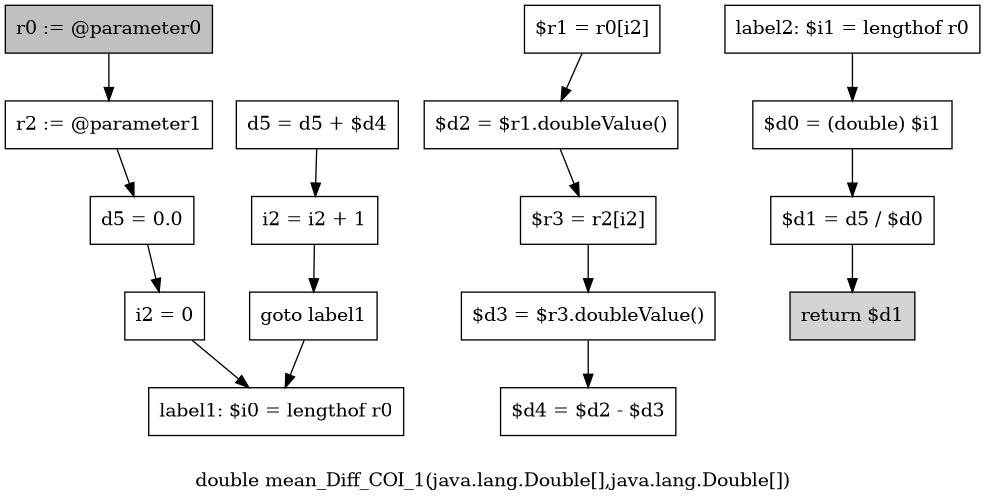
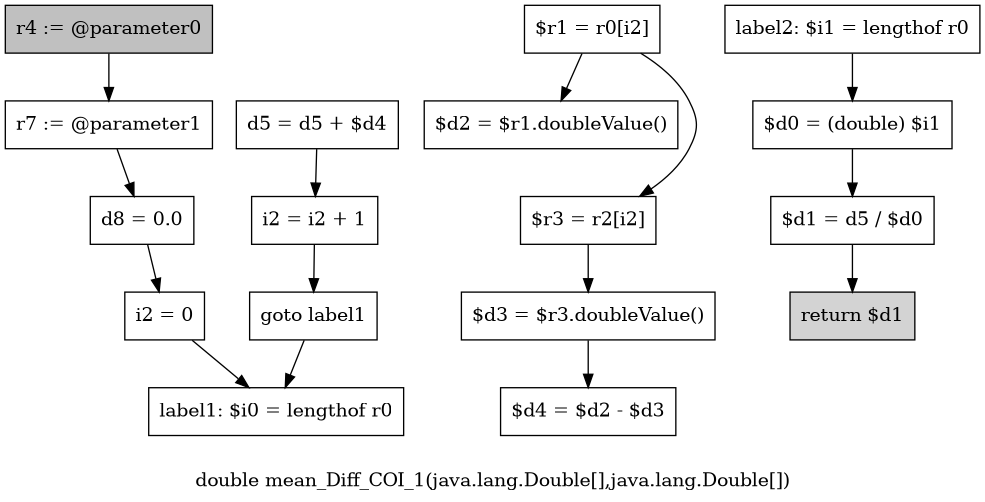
node "r0 := @parameter0": label "r0 := @parameter0" -> "r4 := @parameter0"
node "r2 := @parameter1": label "r2 := @parameter1" -> "r7 := @parameter1"
edge "$d2 = $r1.doubleValue()" -> "$r3 = r2[i2]": now "$r1 = r0[i2]" -> "$r3 = r2[i2]"
node "d5 = 0.0": label "d5 = 0.0" -> "d8 = 0.0"
